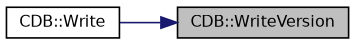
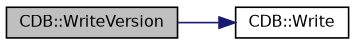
edge "CDB::Write" -> "CDB::WriteVersion": reversed
